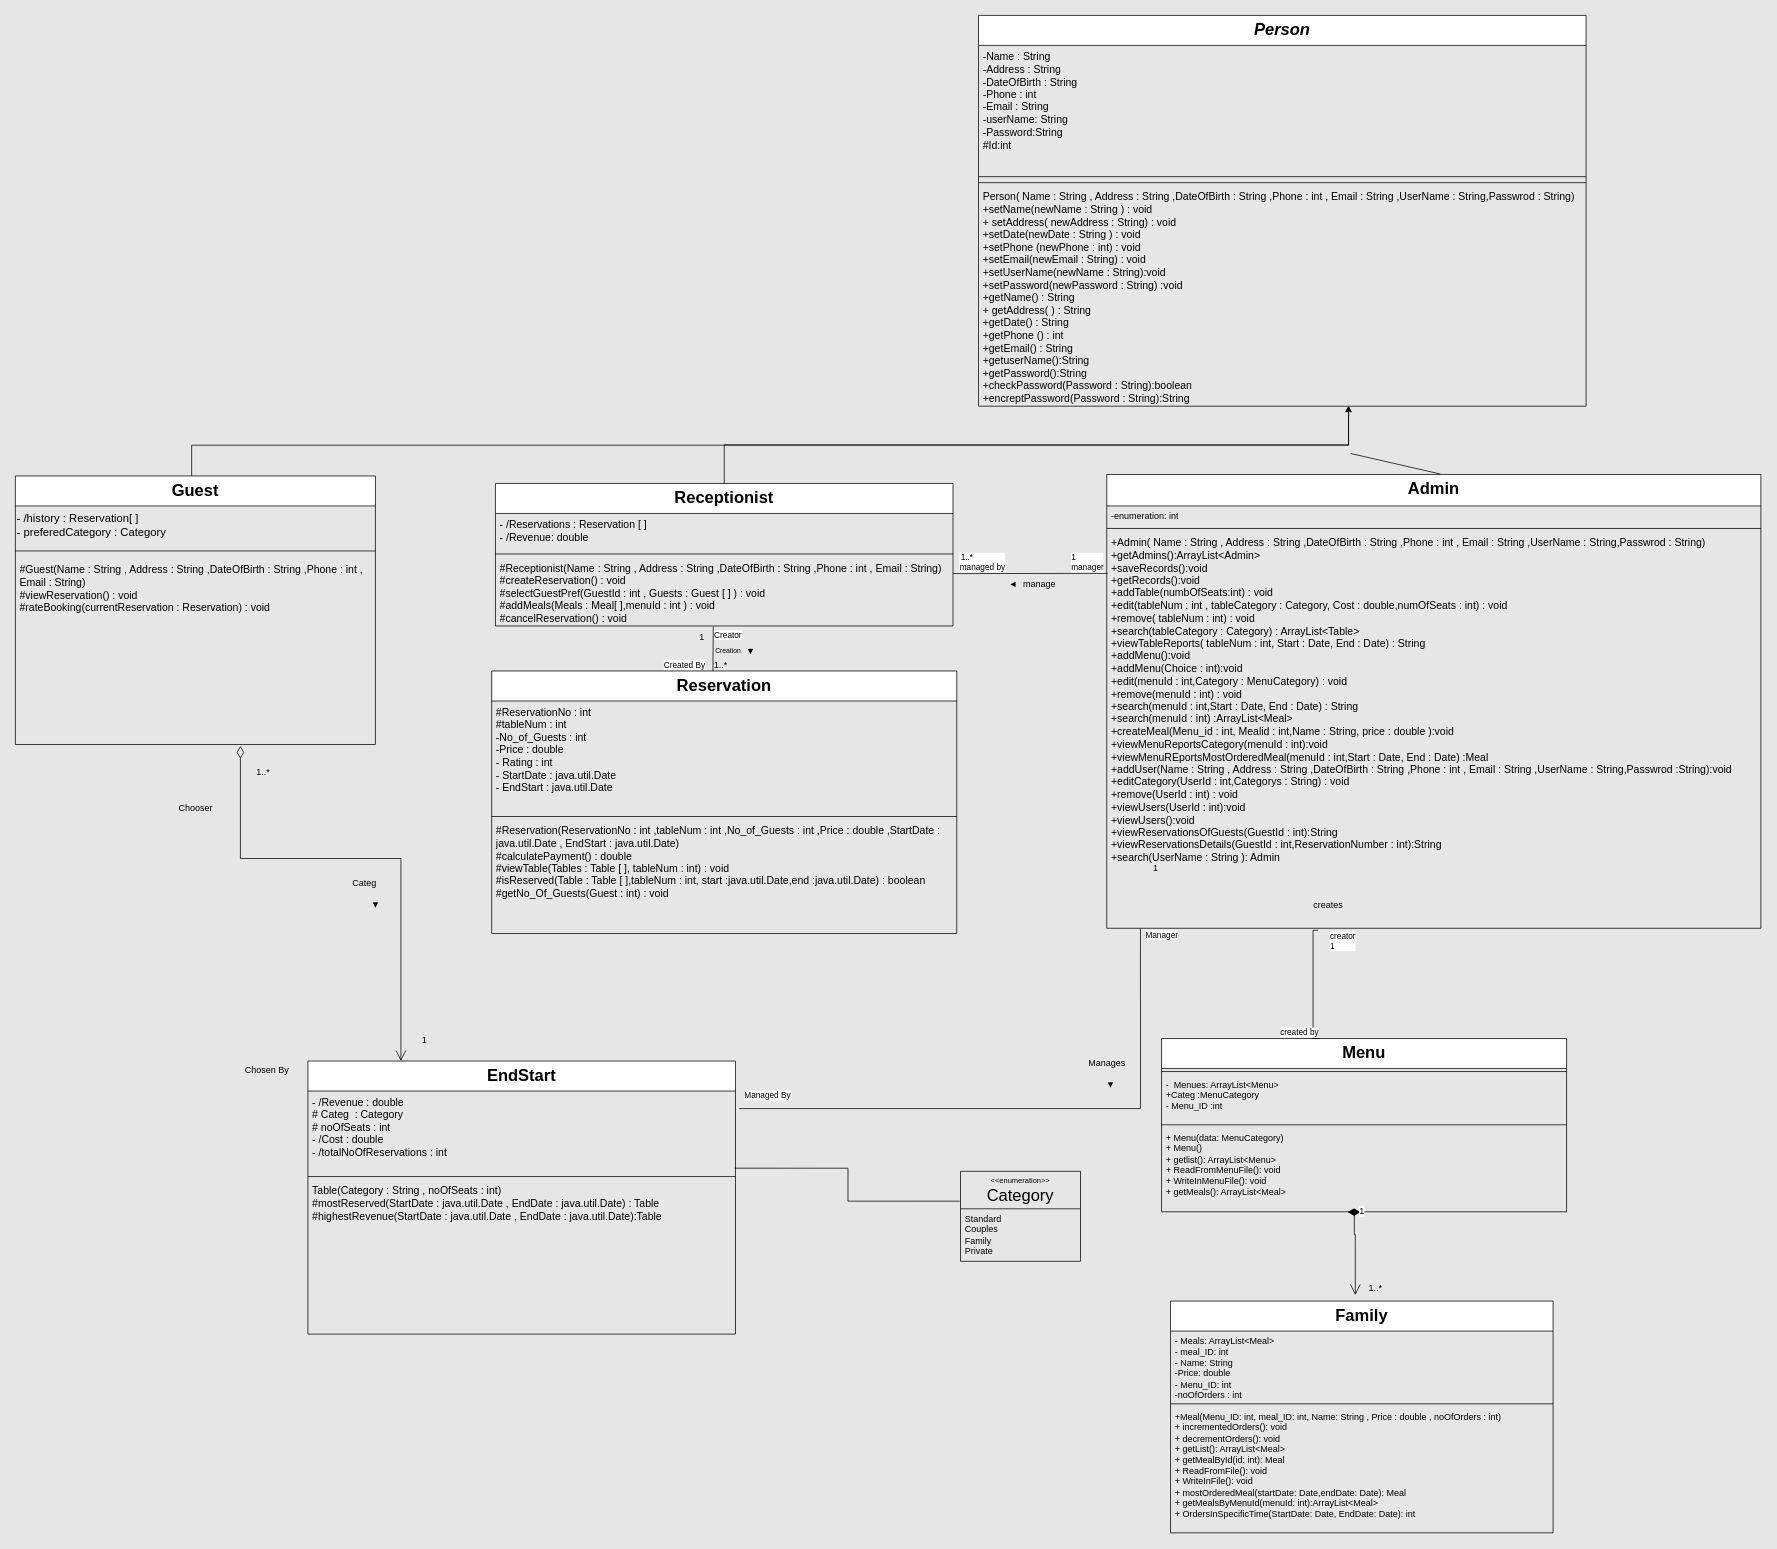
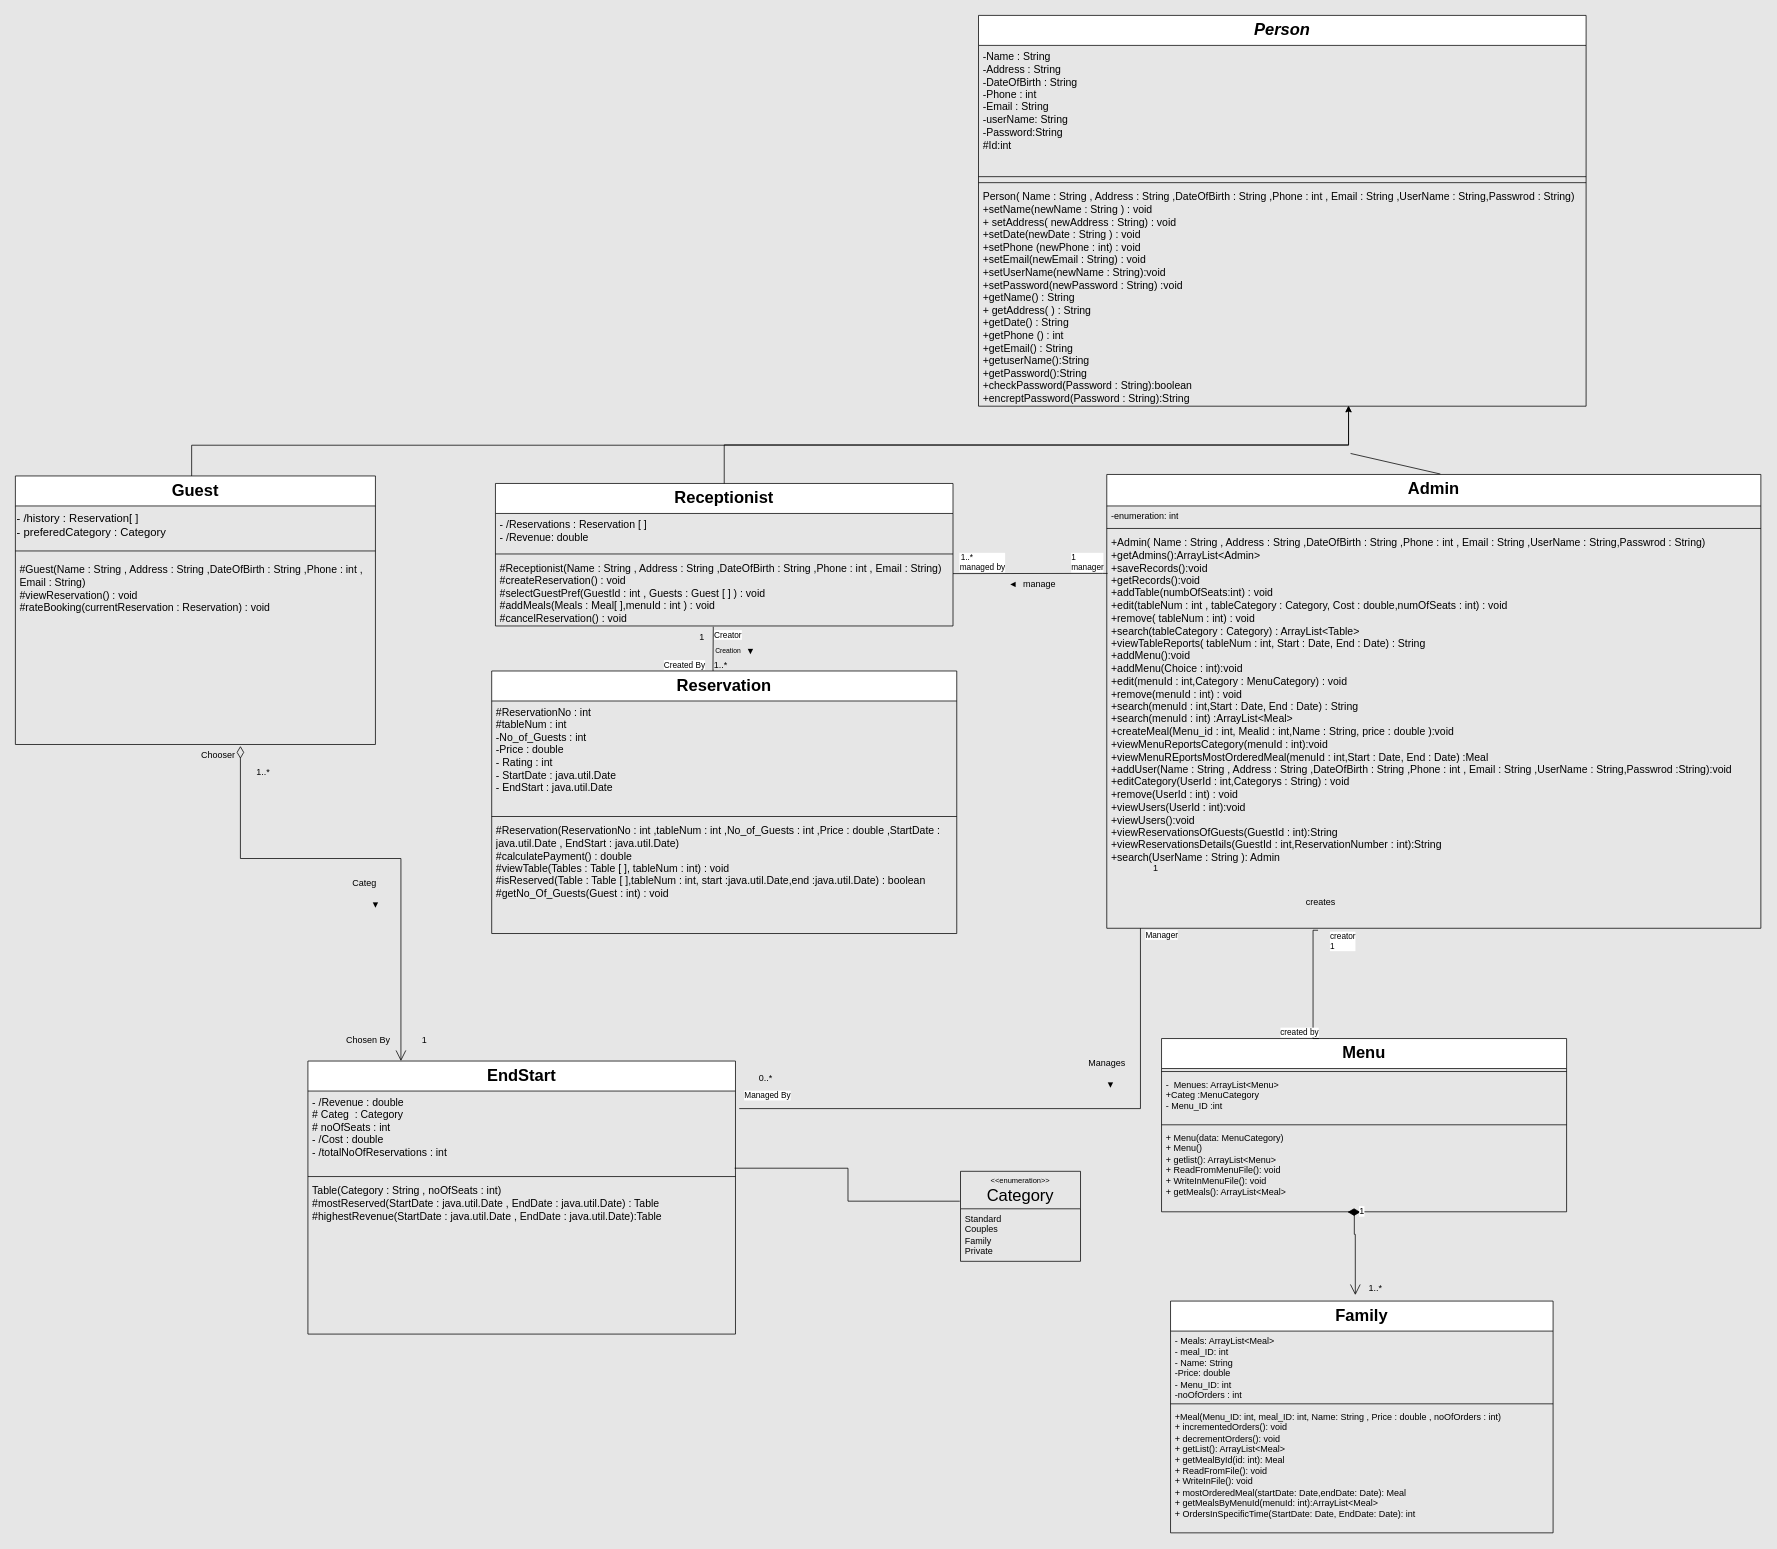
node "Chooser": moved (195, 808) -> (218, 756)
node "creates": moved (1328, 906) -> (1320, 902)
node "Chosen By": moved (267, 1071) -> (368, 1041)
node "0..*": added
